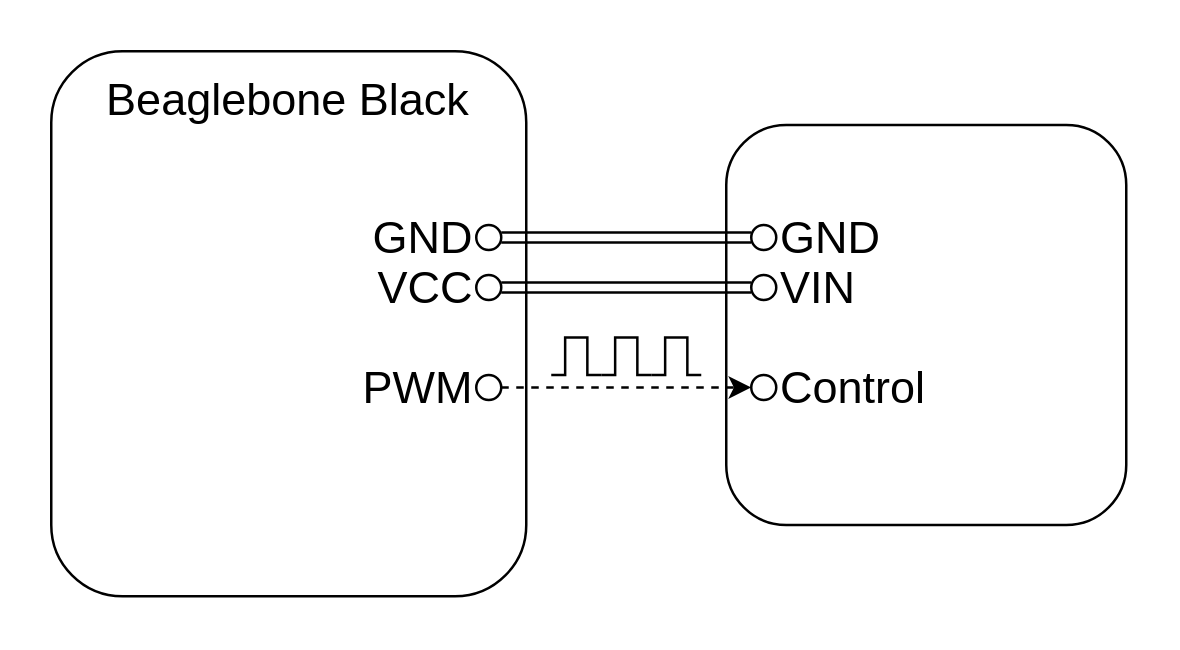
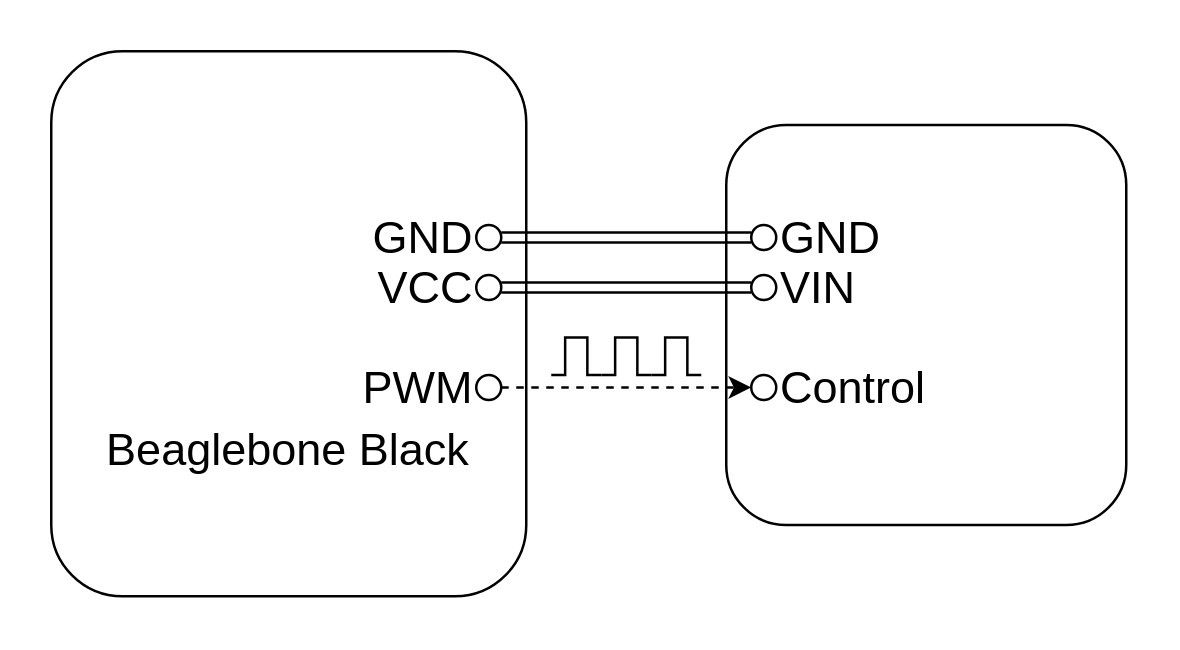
node "Beaglebone Black": moved (289, 100) -> (289, 450)
